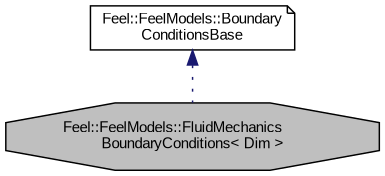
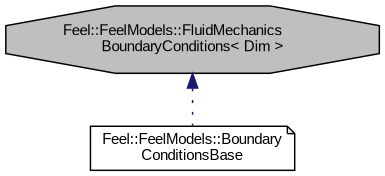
edge "Feel::FeelModels::FluidMechanics BoundaryConditions< Dim >" -> "Feel::FeelModels::Boundary ConditionsBase": reversed
